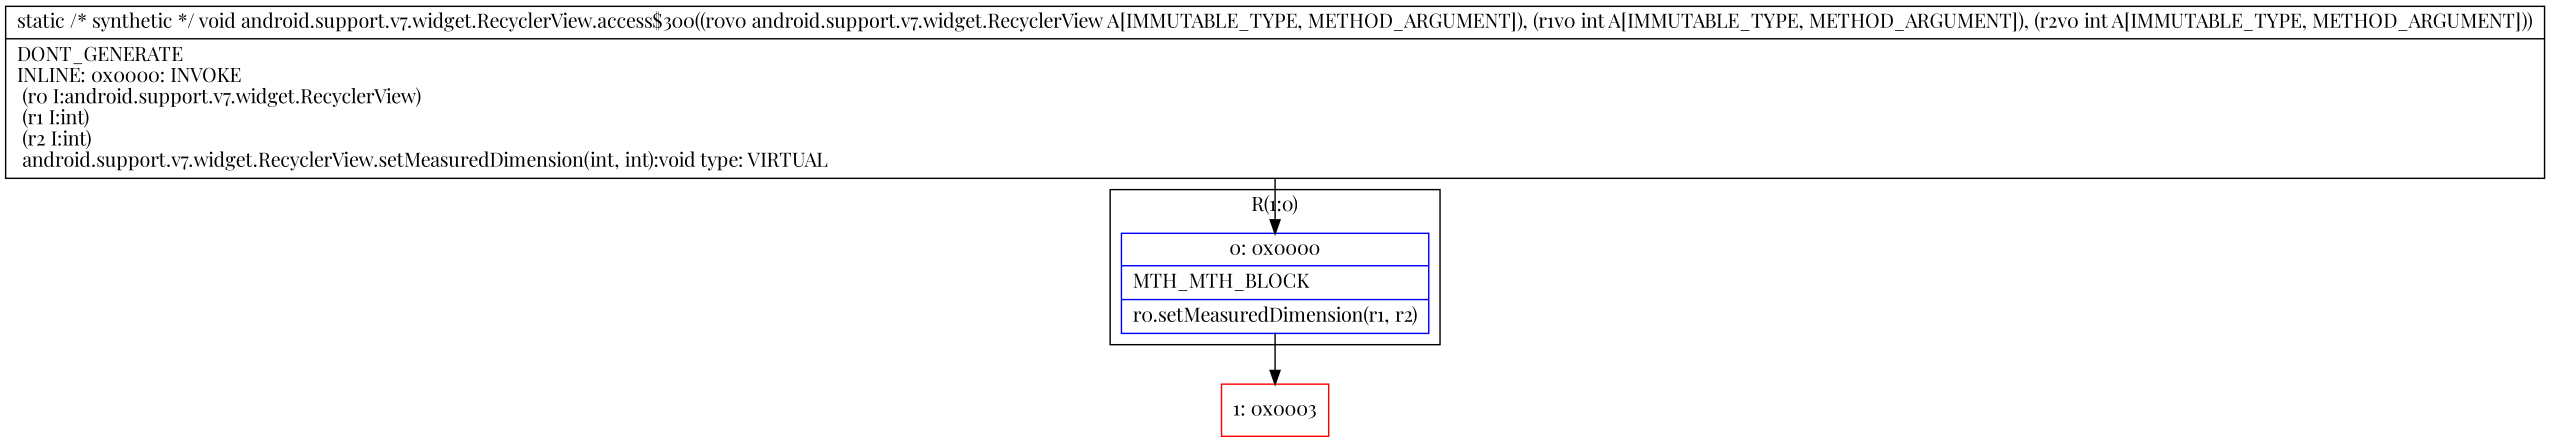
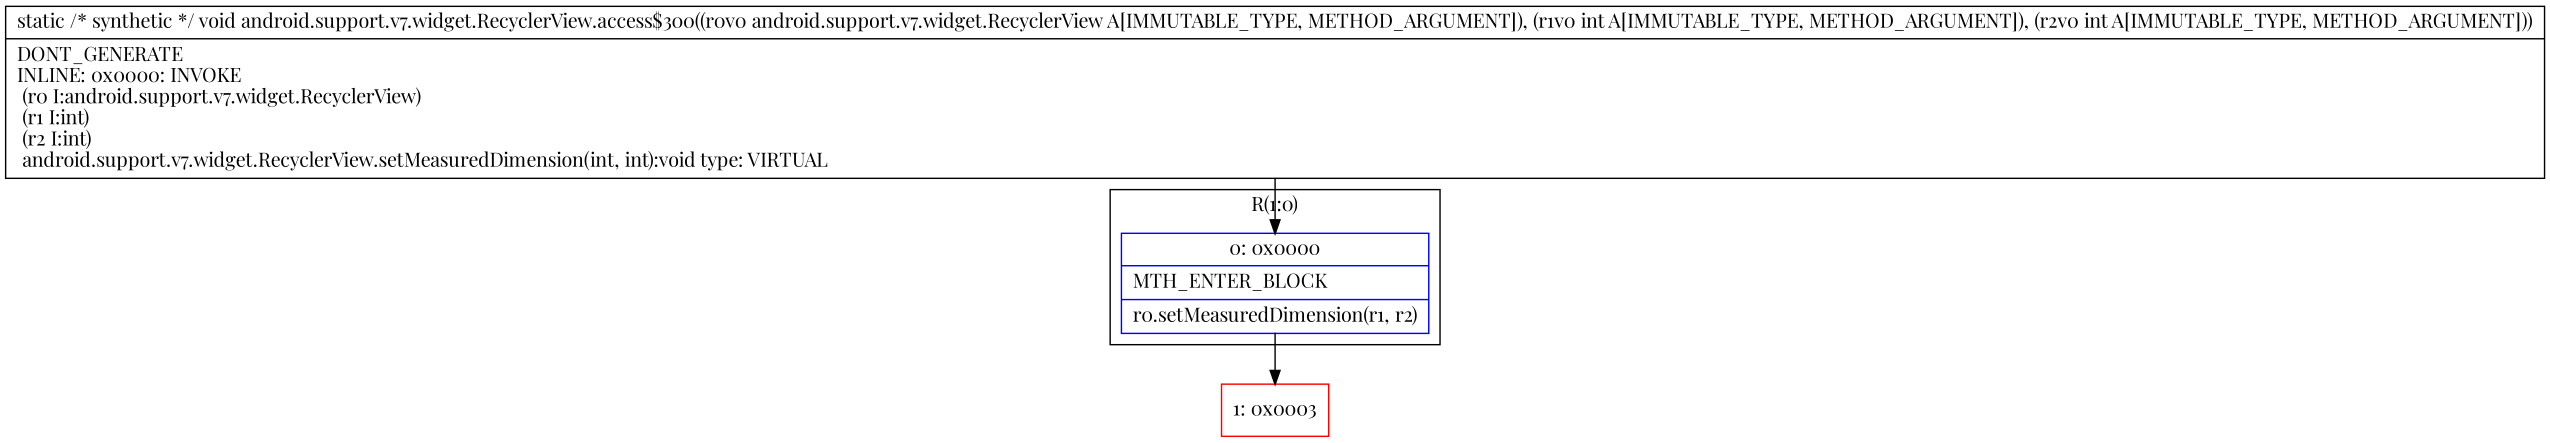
node "0: 0x0000": text "MTH_MTH_BLOCK" -> "MTH_ENTER_BLOCK"
